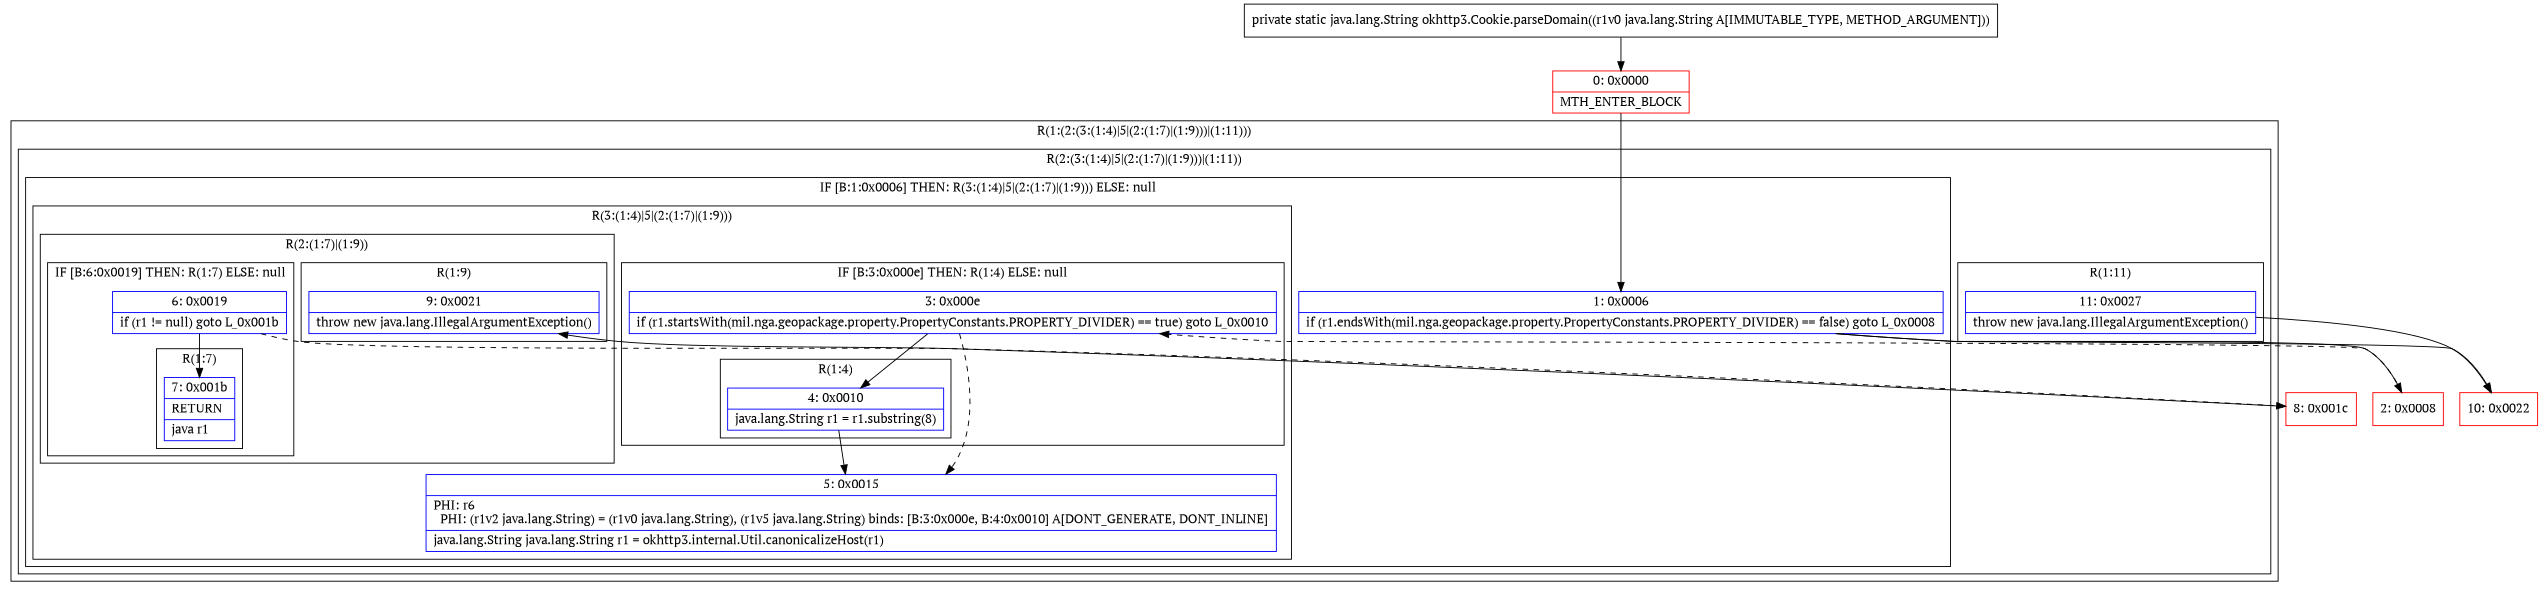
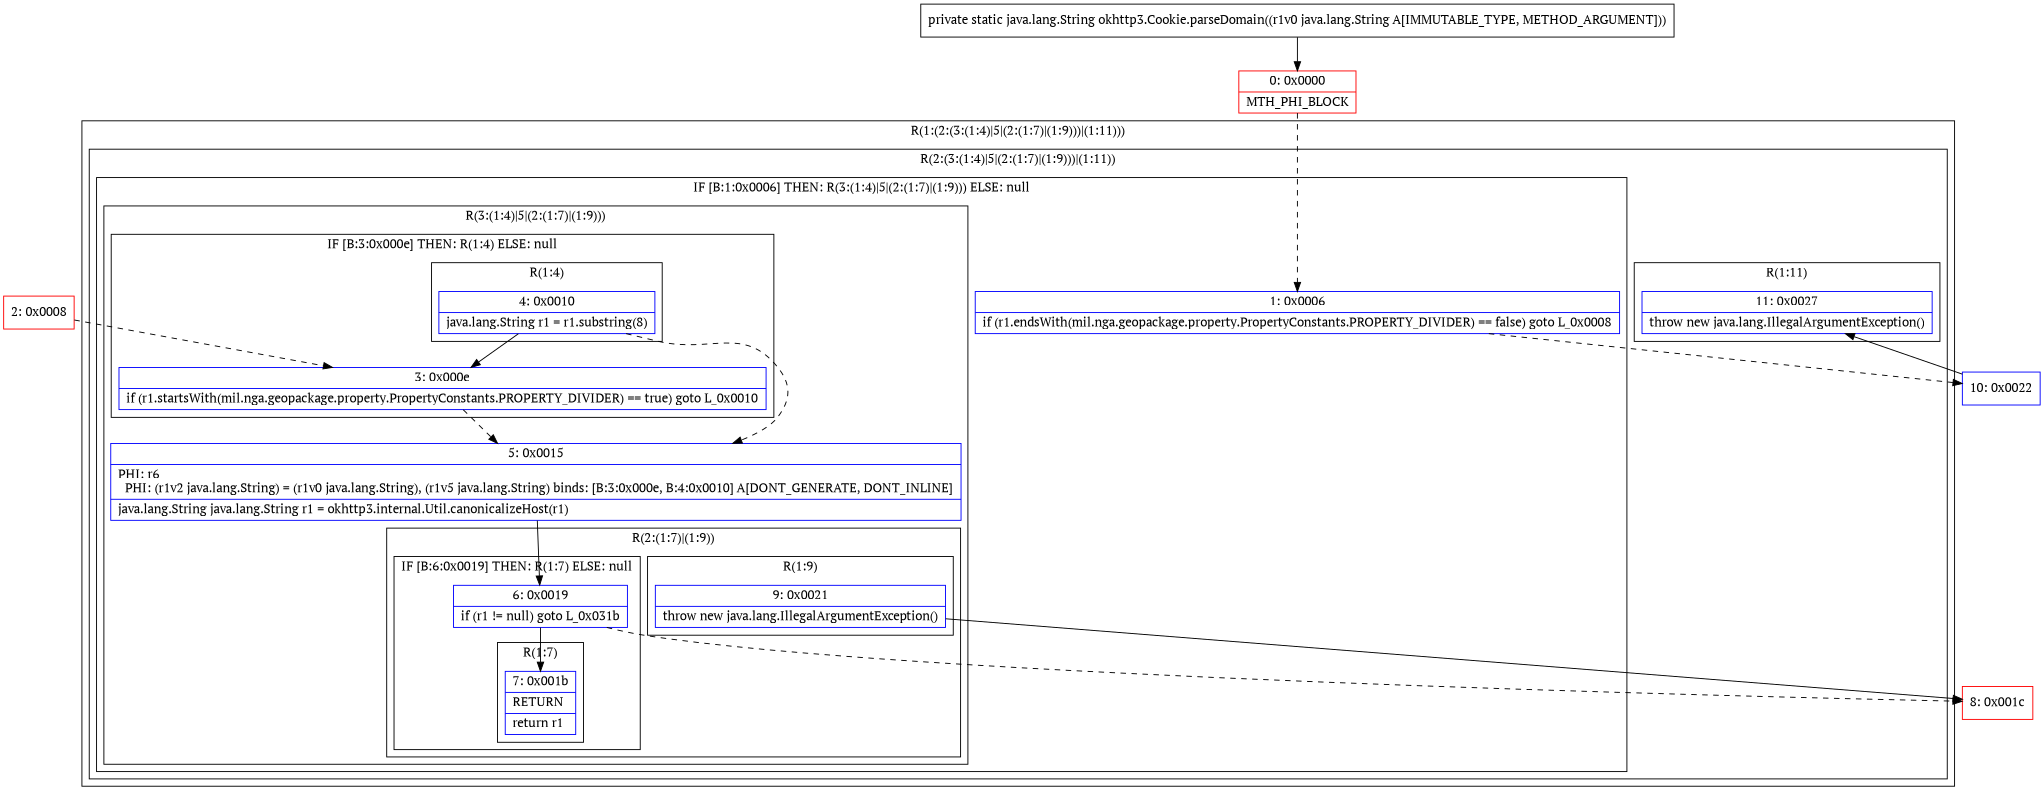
node "0: 0x0000": text "MTH_ENTER_BLOCK" -> "MTH_PHI_BLOCK"
edge "0: 0x0000" -> "1: 0x0006": style solid -> dashed
node "6: 0x0019": text "if (r1 != null) goto L_0x001b" -> "if (r1 != null) goto L_0x031b"
edge "11: 0x0027" -> "10: 0x0022": reversed
edge "1: 0x0006" -> "2: 0x0008": removed
edge "1: 0x0006" -> "10: 0x0022": style solid -> dashed
edge "3: 0x000e" -> "4: 0x0010": reversed
edge "8: 0x001c" -> "9: 0x0021": reversed
node "10: 0x0022": color red -> blue
node "7: 0x001b": text "java r1" -> "return r1"
edge "4: 0x0010" -> "5: 0x0015": style solid -> dashed
edge "5: 0x0015" -> "6: 0x0019": added
